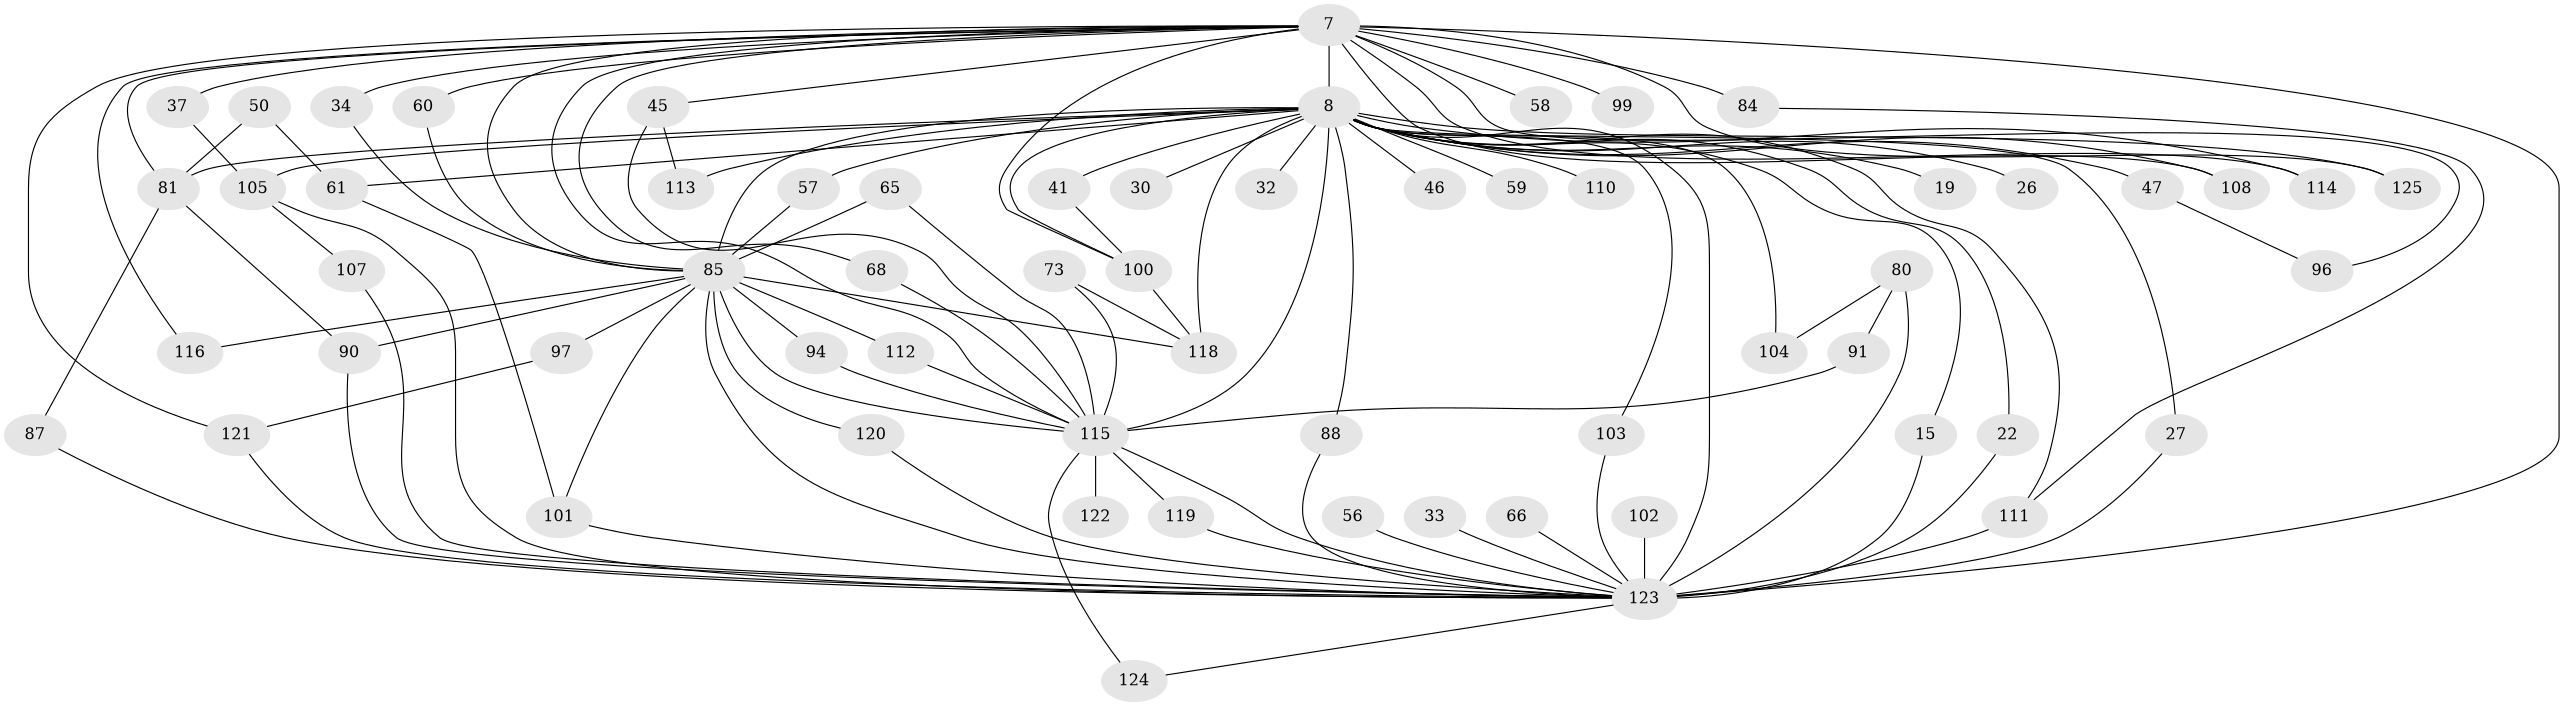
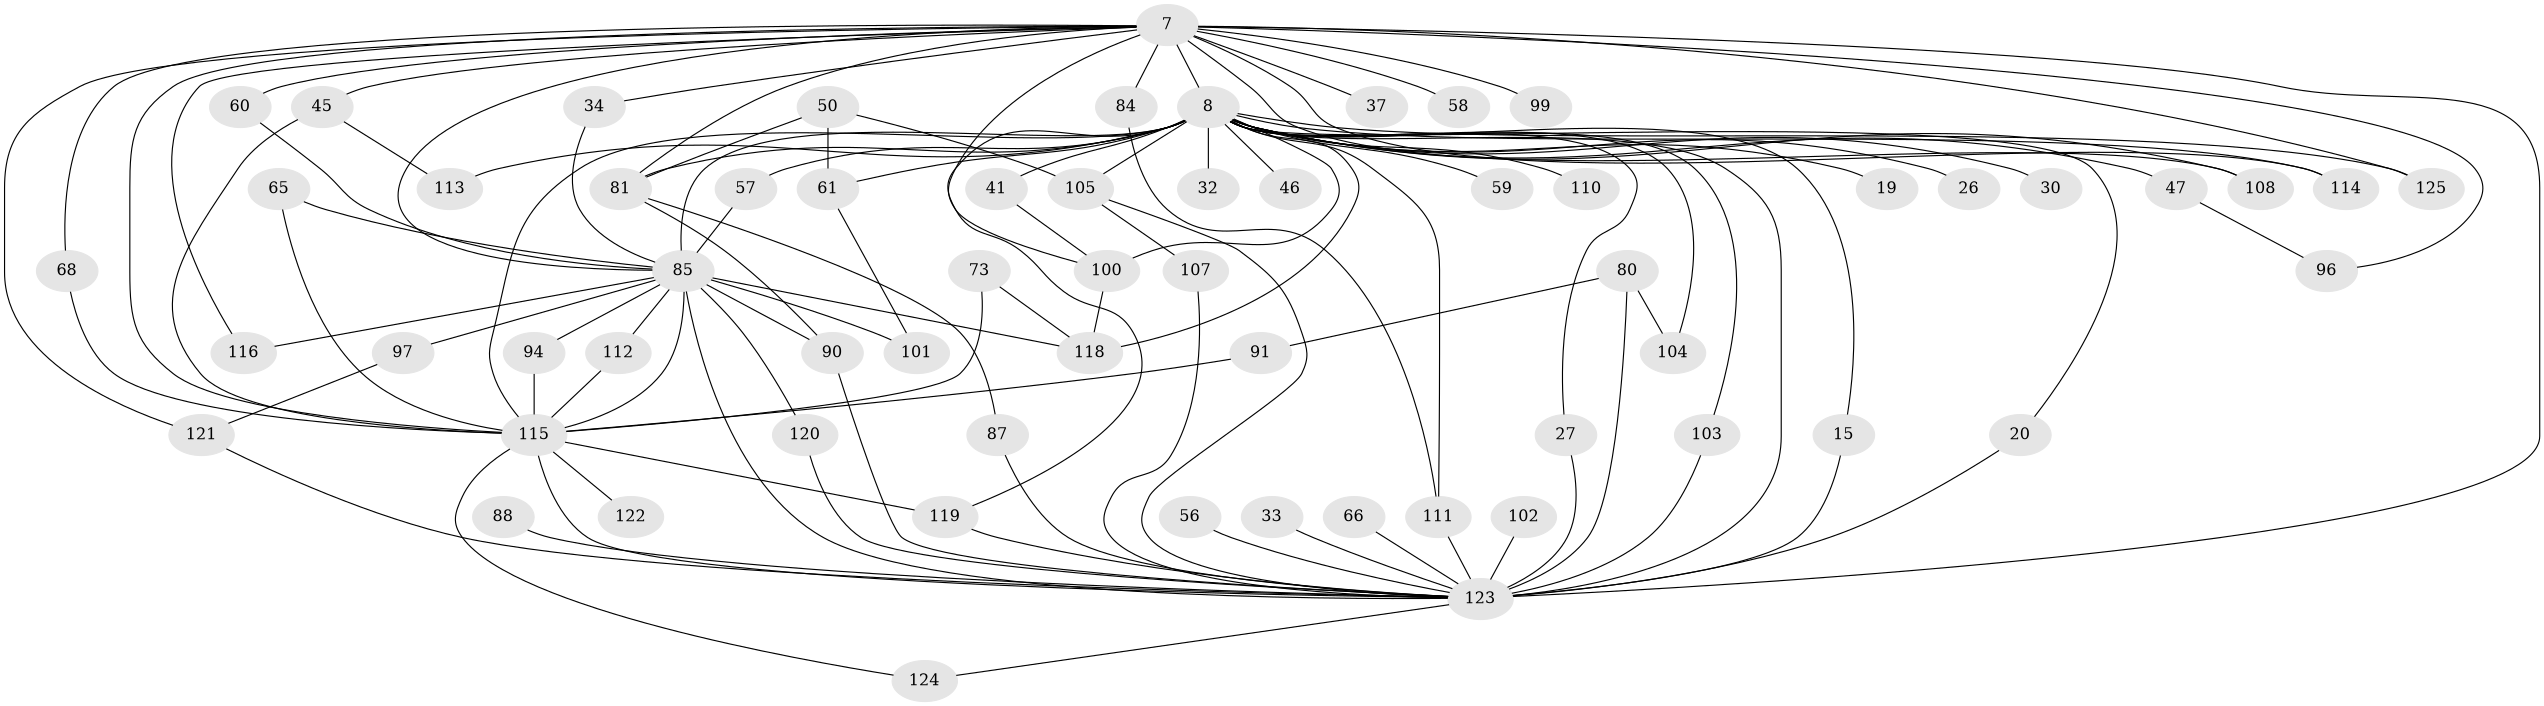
edge "37" -- "105": now "50" -- "105"
edge "8" -- "88": now "8" -- "119"
node "22": label "22" -> "20"
edge "101" -- "123": removed
